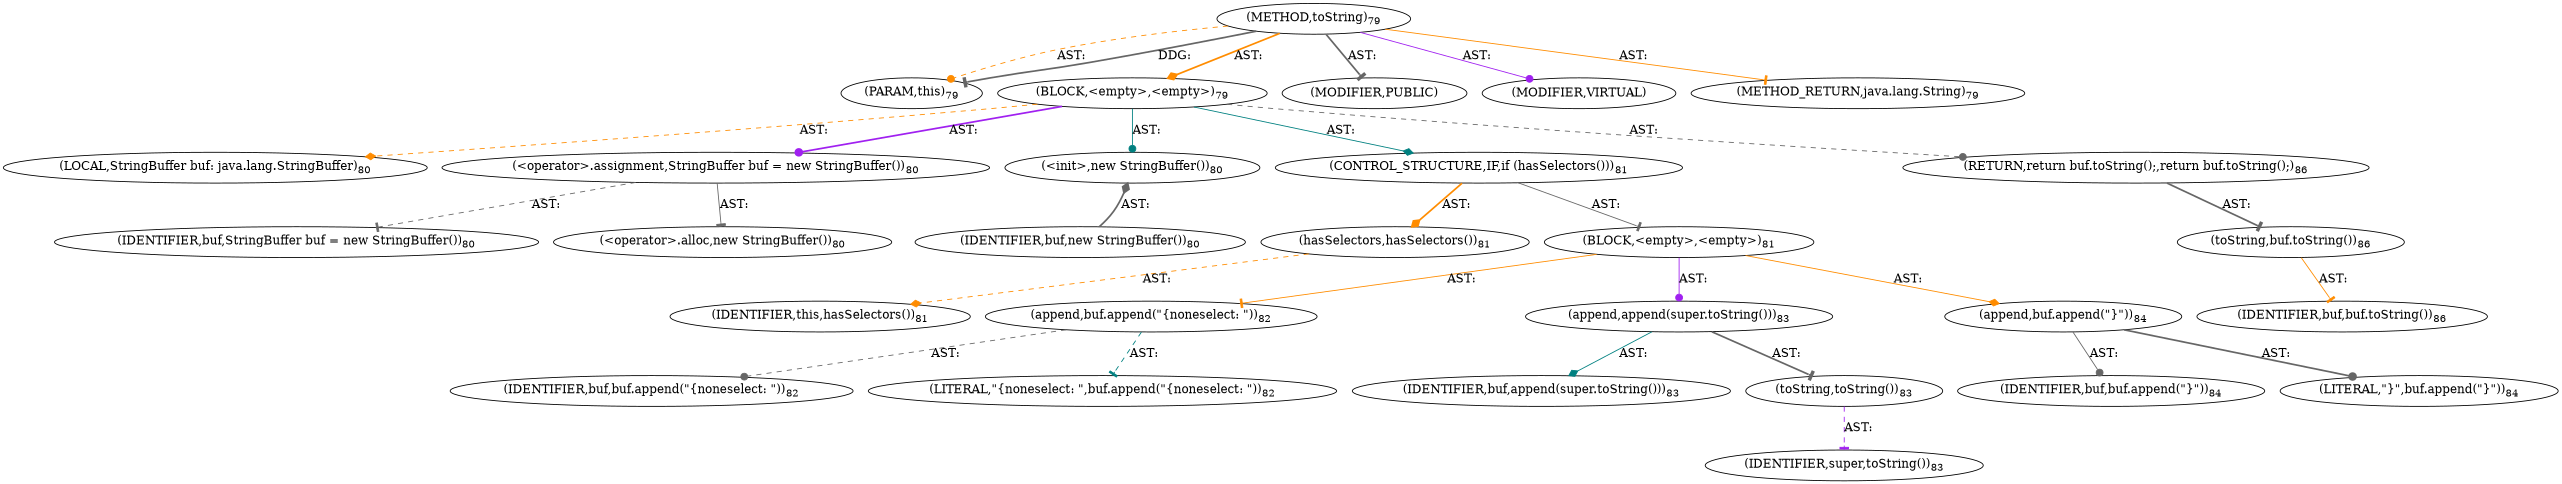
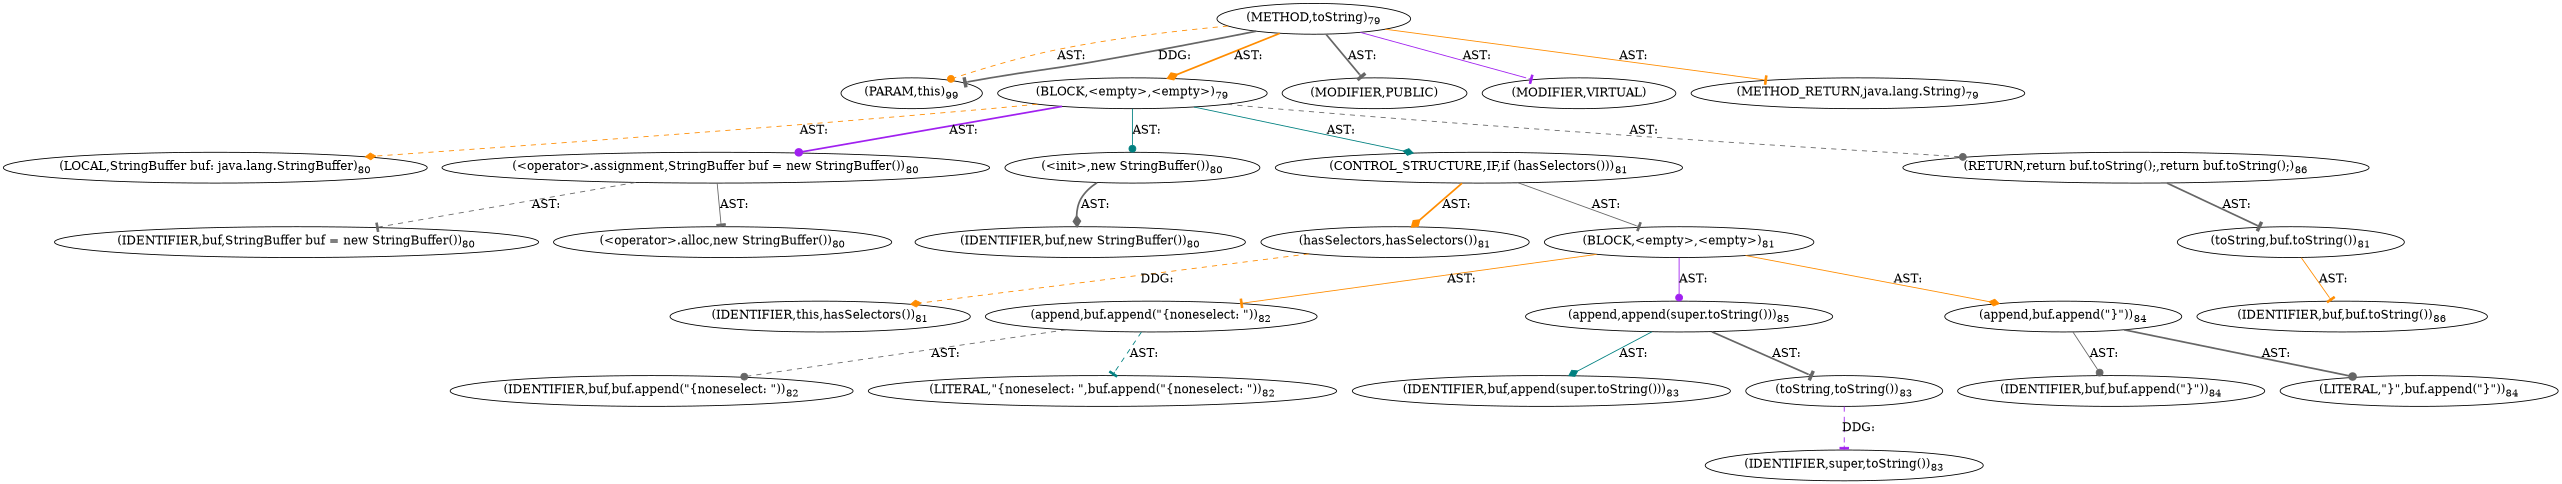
edge "(METHOD,toString)" -> "(MODIFIER,VIRTUAL)": arrowhead dot -> tee
node "(PARAM,this)": text "79" -> "99"
edge "(IDENTIFIER,buf,new StringBuffer())" -> "(<init>,new StringBuffer())": reversed
node "(toString,buf.toString())": text "86" -> "81"
edge "(hasSelectors,hasSelectors())" -> "(IDENTIFIER,this,hasSelectors())": label "AST: " -> "DDG: "
node "(append,append(super.toString()))": text "83" -> "85"
edge "(toString,toString())" -> "(IDENTIFIER,super,toString())": label "AST: " -> "DDG: "
